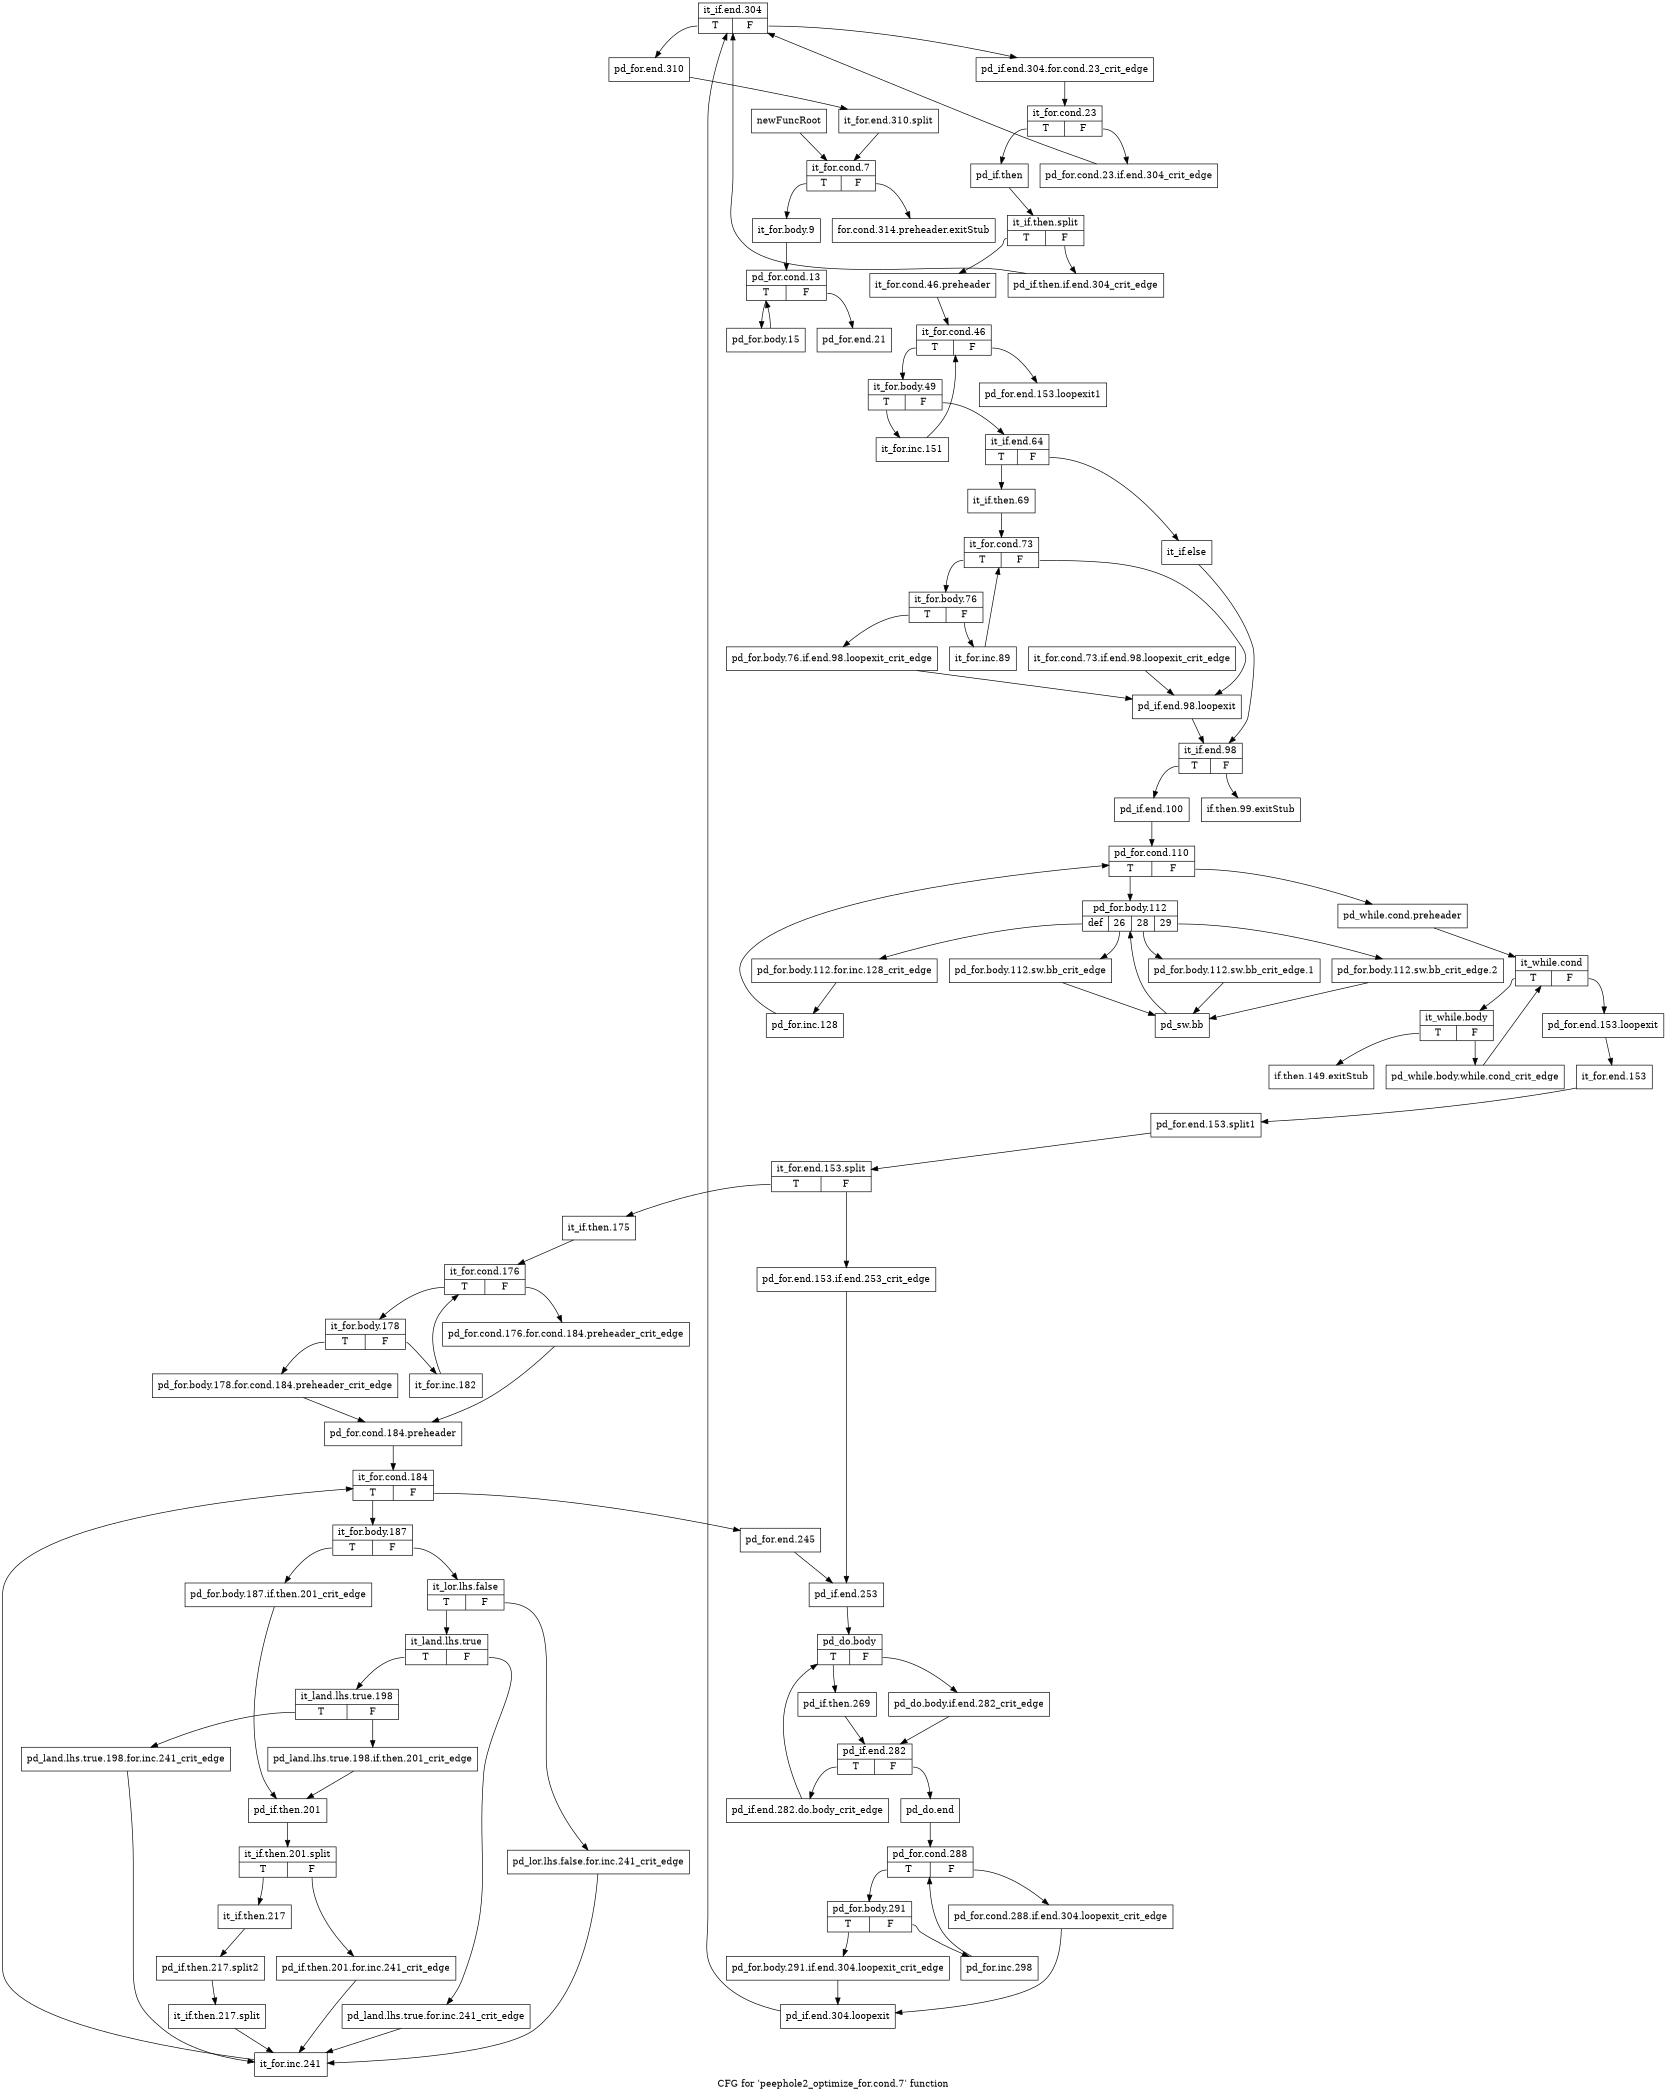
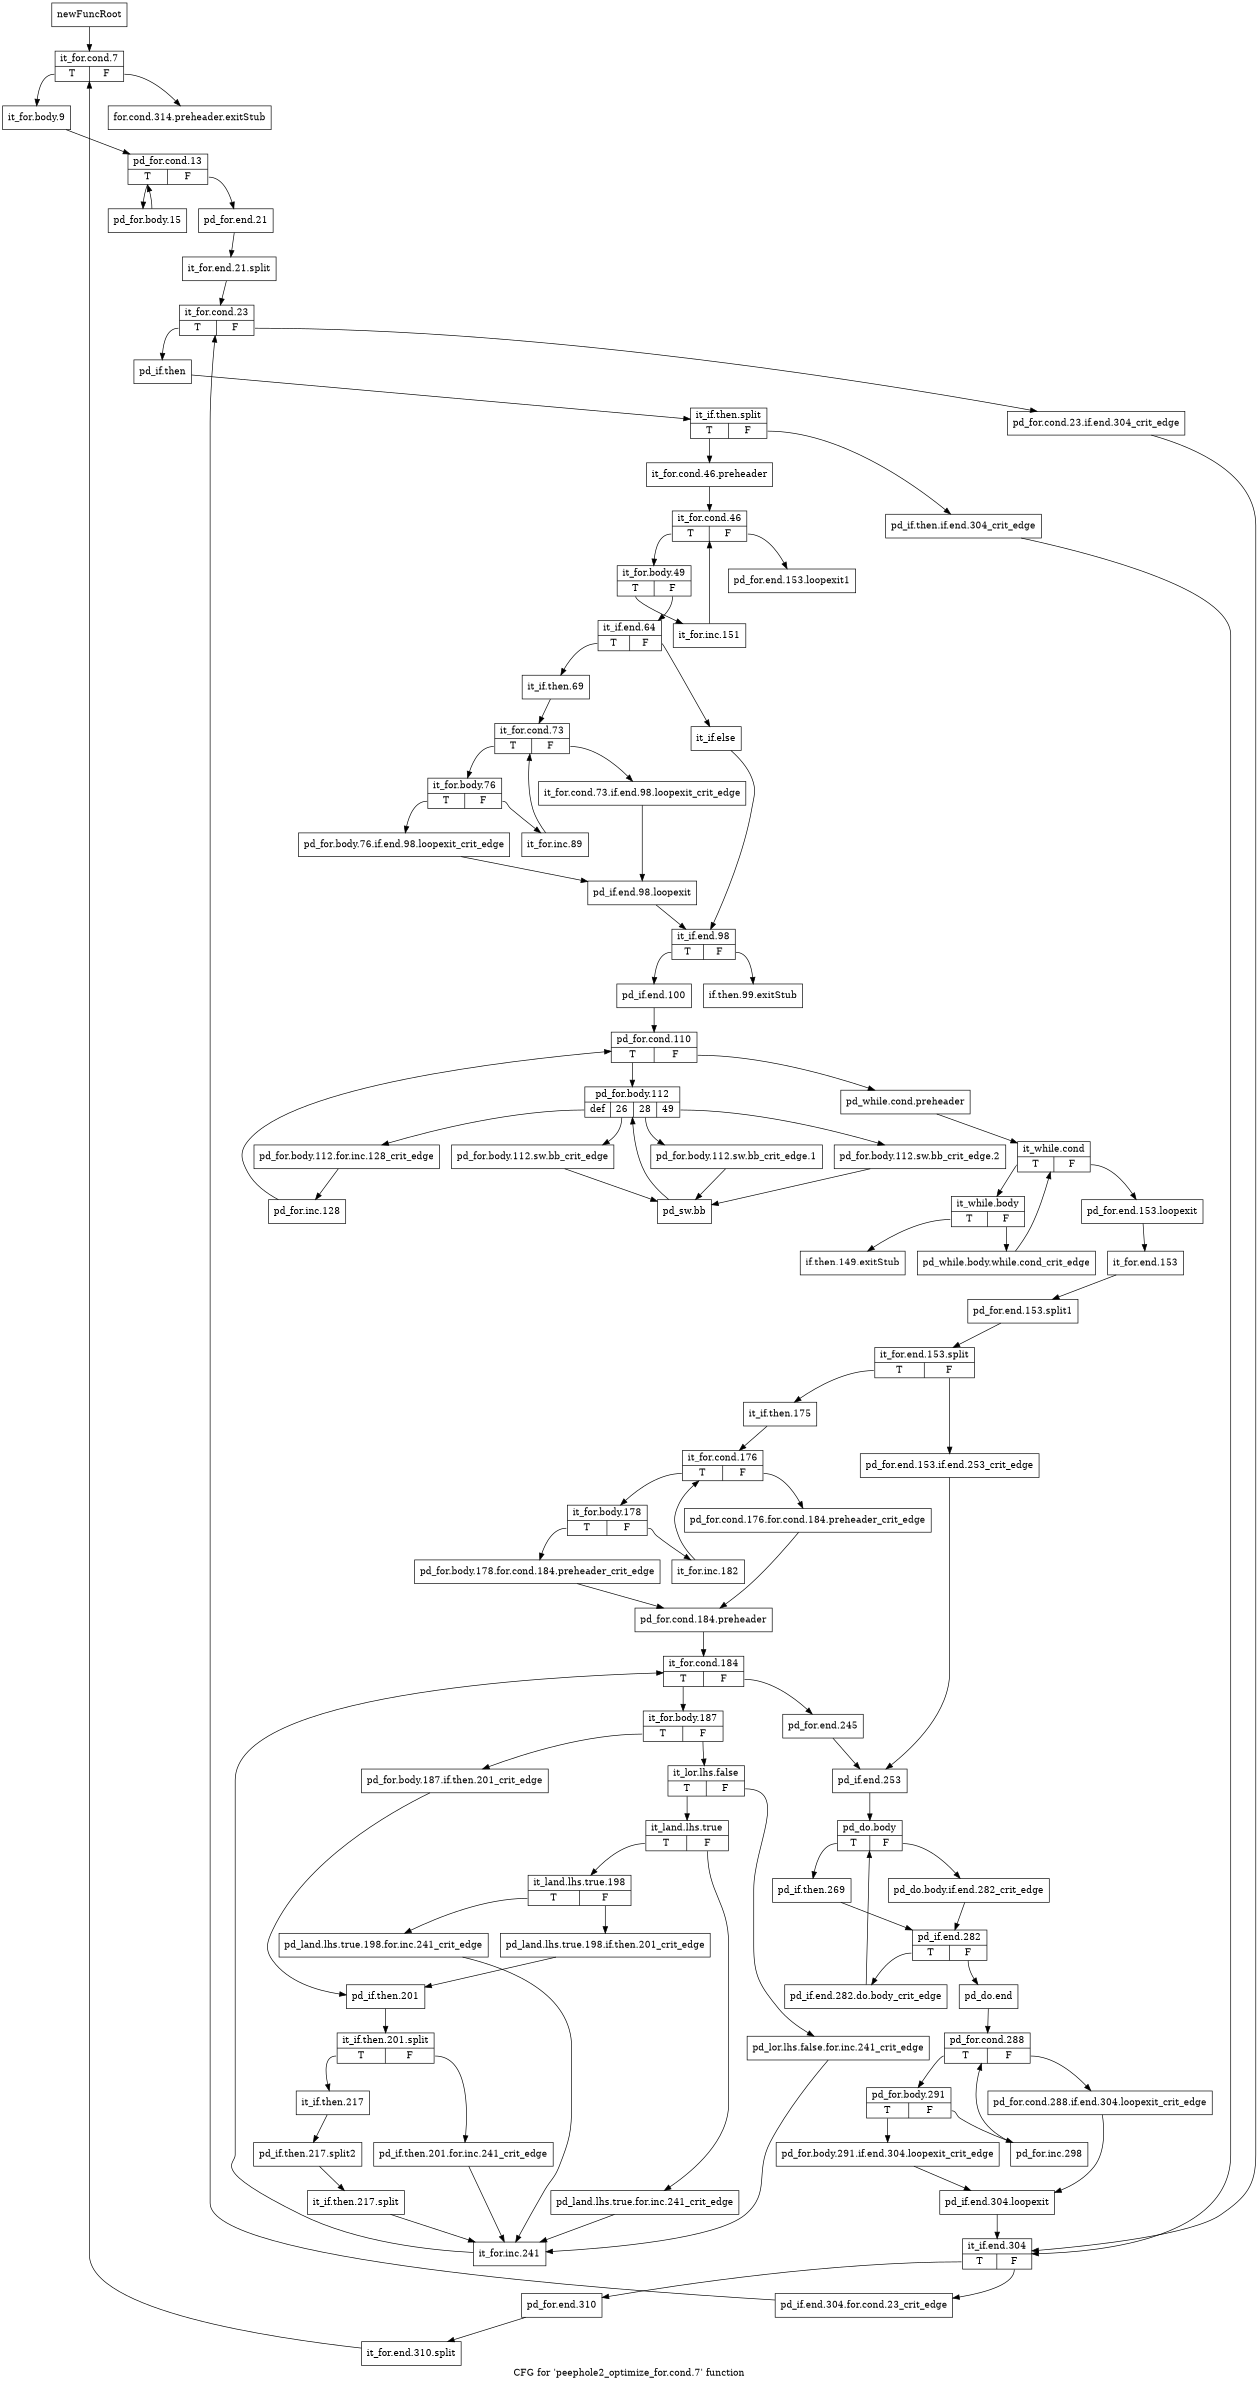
node "it_for.end.21.split": added
edge "it_for.cond.73" -> "pd_if.end.98.loopexit": now "it_for.cond.73" -> "it_for.cond.73.if.end.98.loopexit_crit_edge"
node "pd_for.body.112": text "29" -> "49"
